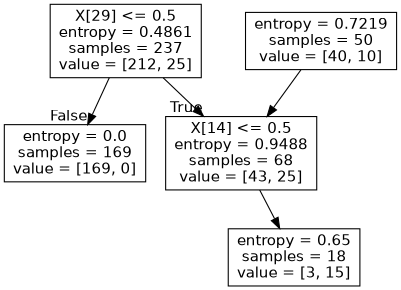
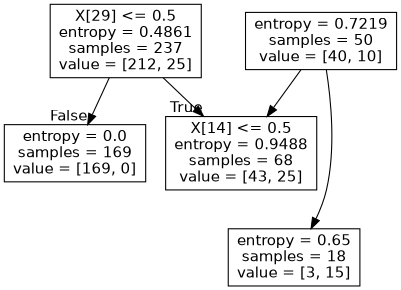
edge "X[14] <= 0.5 entropy = 0.9488 samples = 68 value = [43, 25]" -> "entropy = 0.65 samples = 18 value = [3, 15]": now "entropy = 0.7219 samples = 50 value = [40, 10]" -> "entropy = 0.65 samples = 18 value = [3, 15]"
